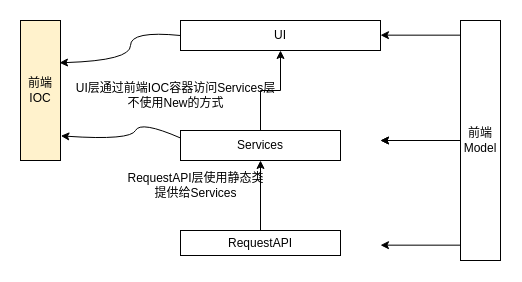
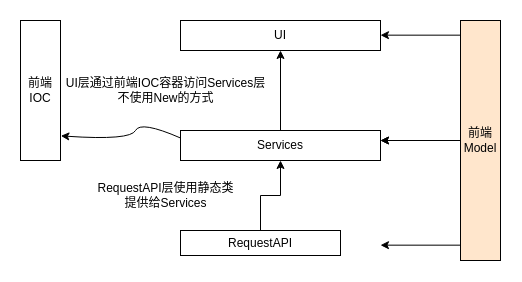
edge "UI" -> "前端 IOC": removed
node "前端 IOC": fillcolor #fff2cc -> #ffffff
node "UI层通过前端IOC容器访问Services层 不使用New的方式": moved (176, 96) -> (166, 91)
node "前端Model": fillcolor #ffffff -> #ffe6cc
node "Services": size 160x30 -> 200x30
node "RequestAPI层使用静态类 提供给Services": moved (196, 186) -> (166, 196)
